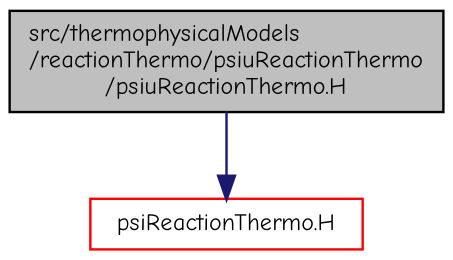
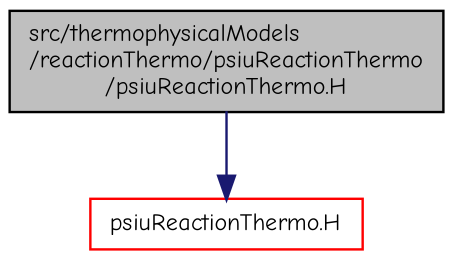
node "psiReactionThermo.H": label "psiReactionThermo.H" -> "psiuReactionThermo.H"
